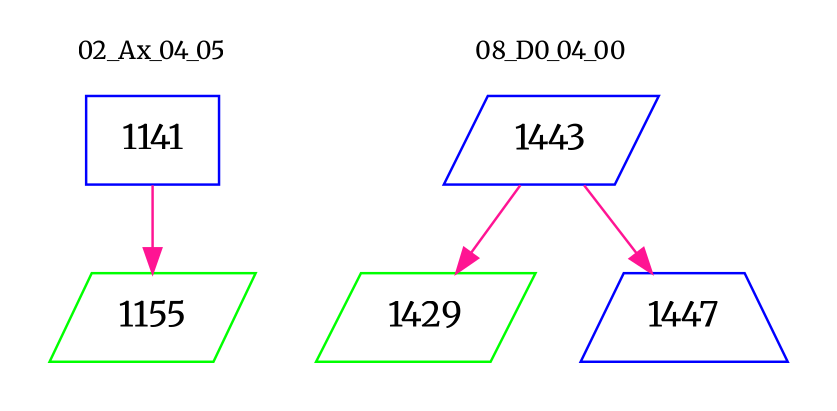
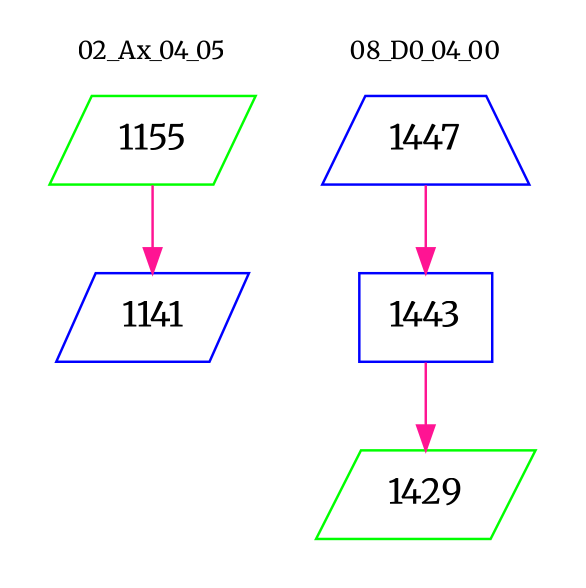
node "1141": shape box -> parallelogram
node "1443": shape parallelogram -> box
edge "1141" -> "1155": reversed
edge "1443" -> "1447": reversed
